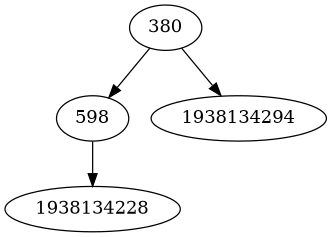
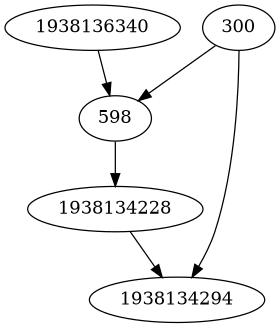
node "1938136340": added
node "380": label "380" -> "300"
edge "1938134228" -> "1938134294": added
